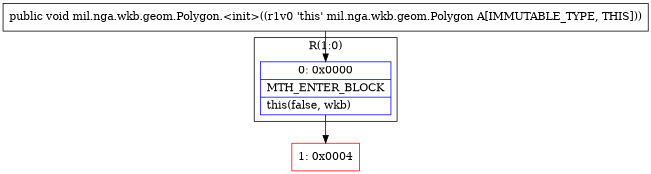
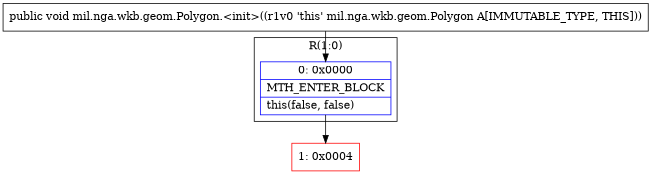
node "0: 0x0000": text "this(false, wkb)" -> "this(false, false)"
